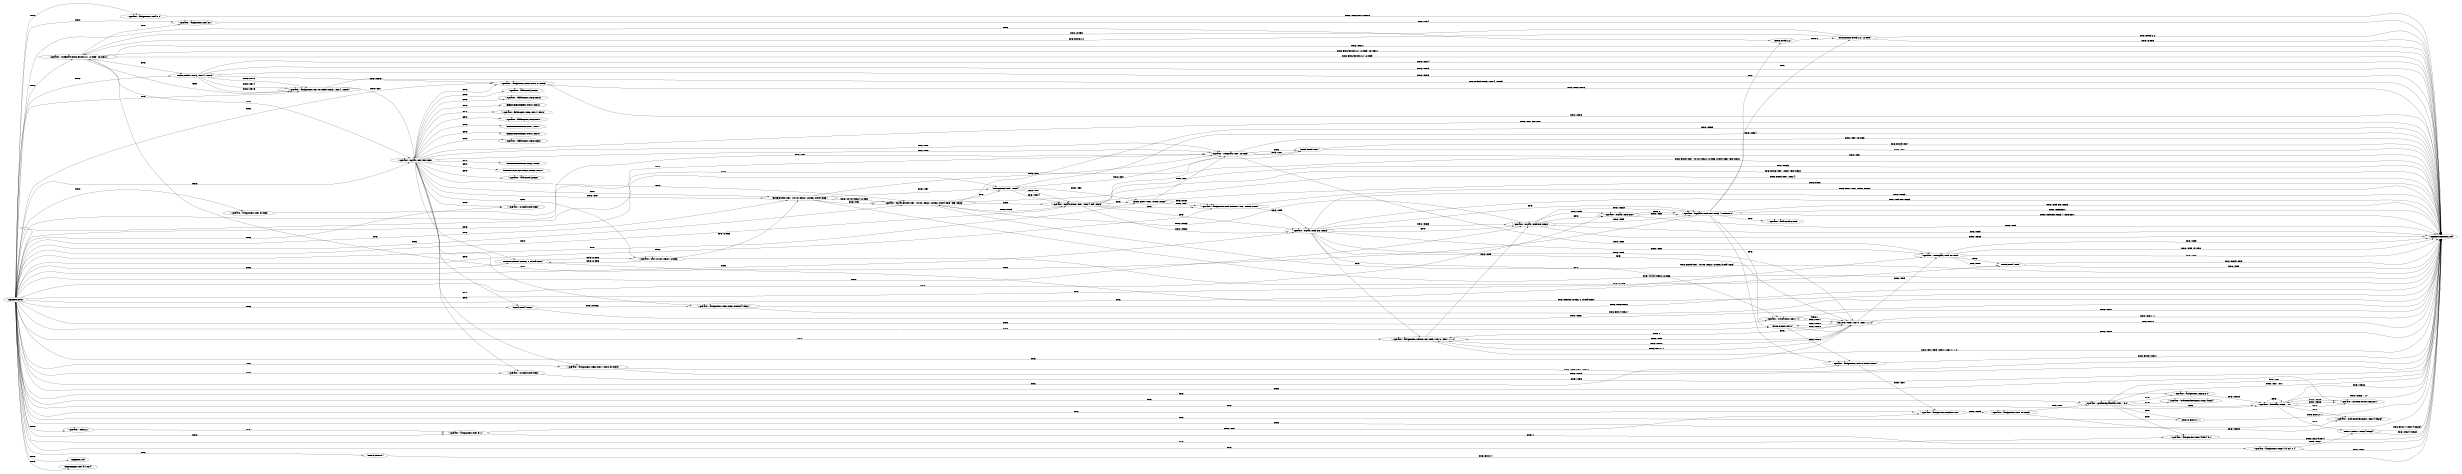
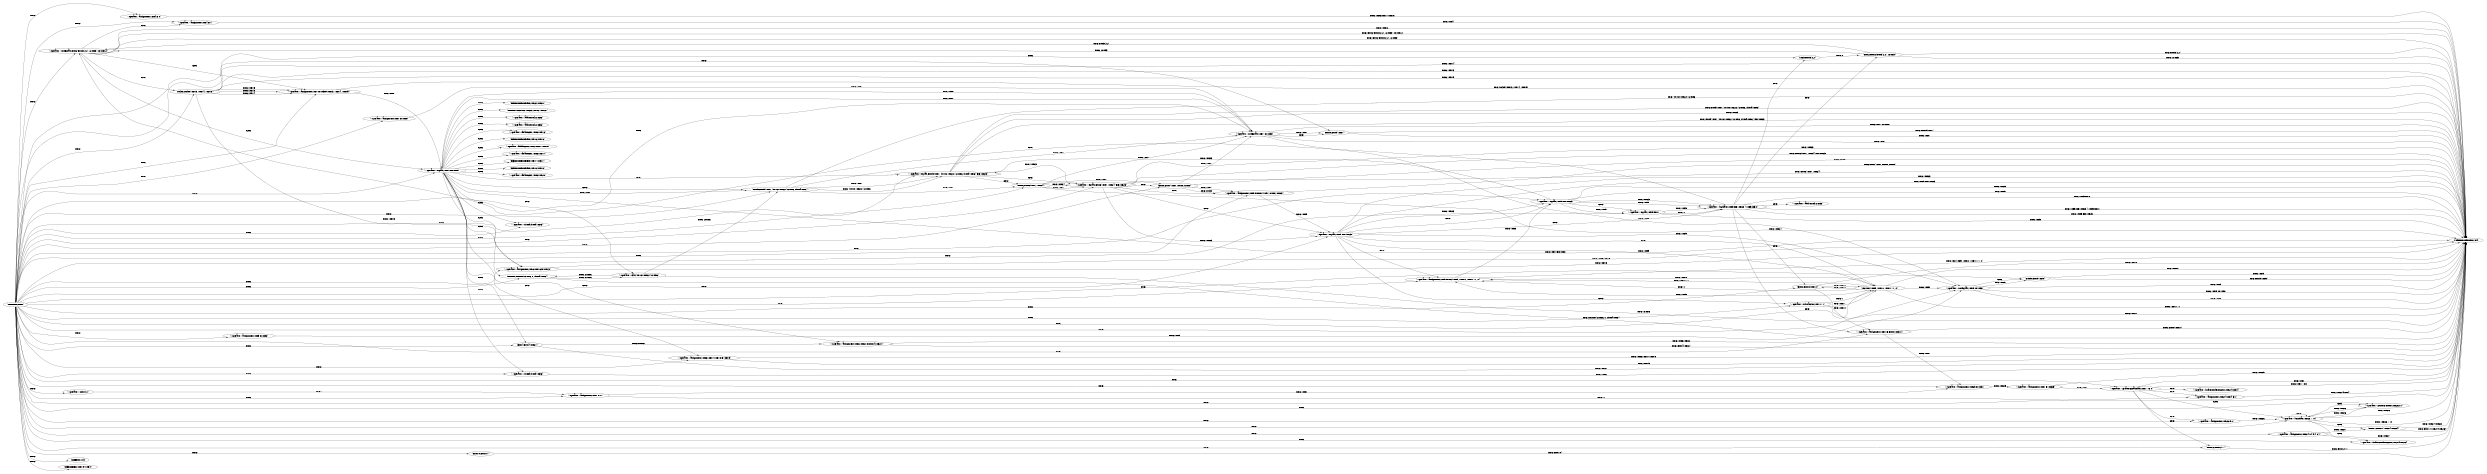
node "(FUN3,FUN3(2,2))": label "(FUN3,FUN3(2,2))" -> "(VAR3,FUN3(2,2))"
node "(<operator>.assignment,VAR9 = VAR8)": added
edge "(METHOD,FUN1)" -> "(<operator>.assignment,VAR6.VAR17.VAR18 = VAR19)": label "VAR: " -> "DDG: "
